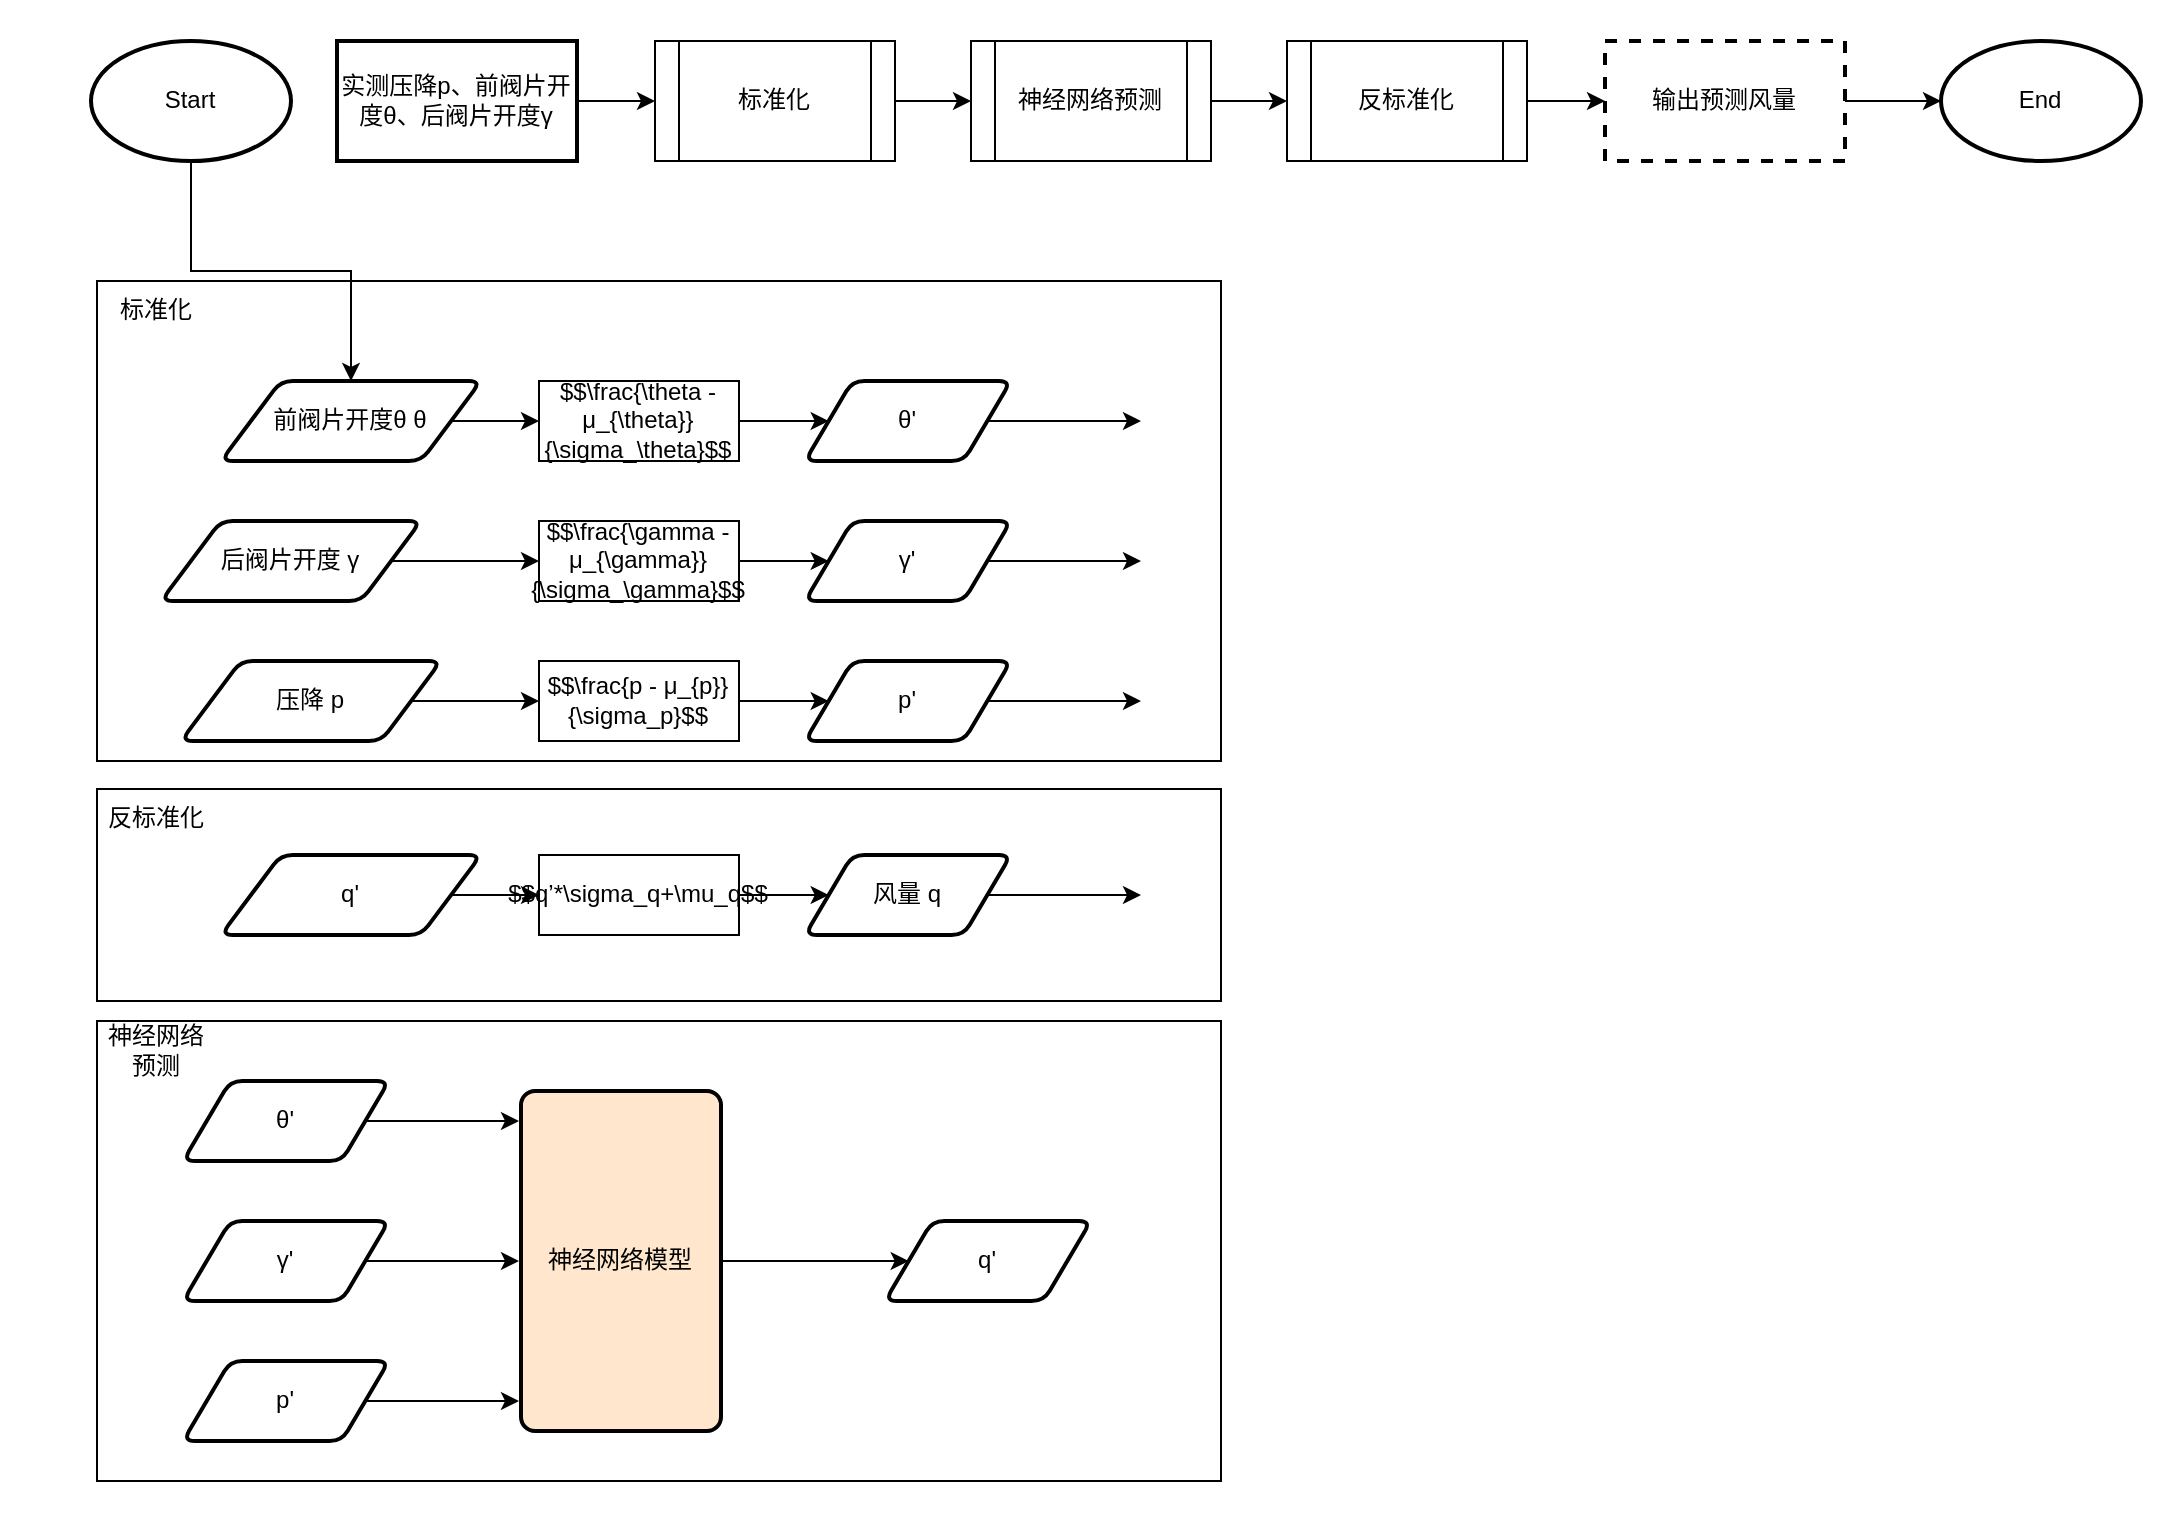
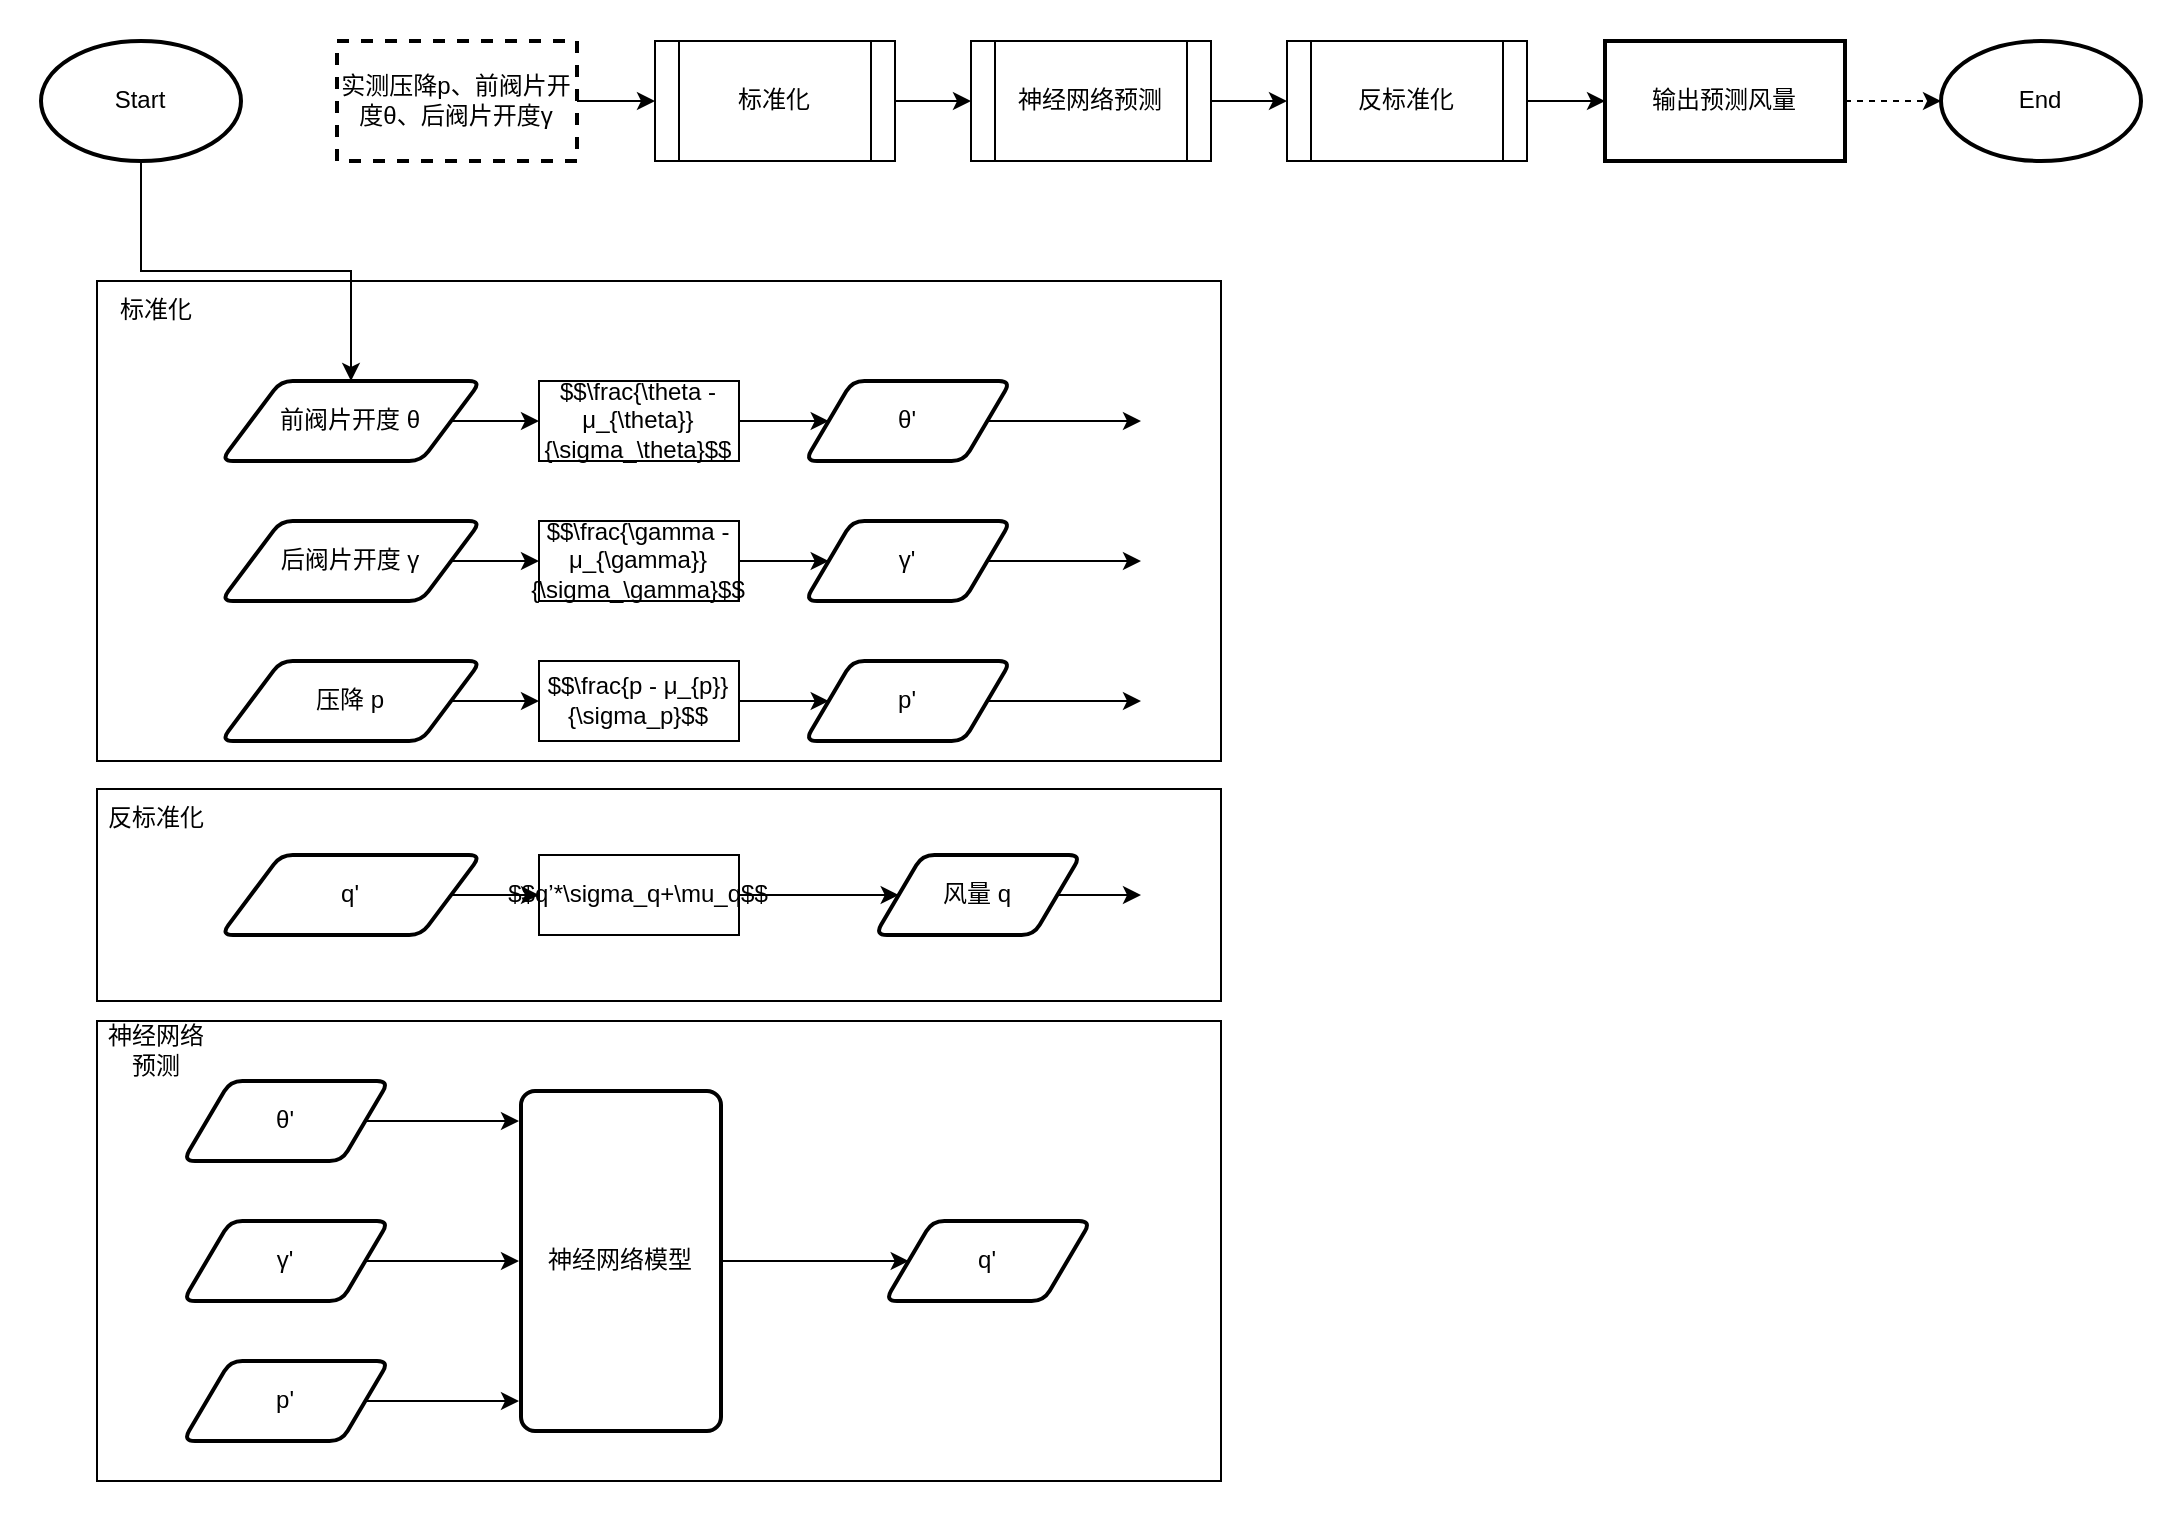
node "Start": moved (191, 101) -> (141, 101)
node "实测压降p、前阀片开度θ、后阀片开度γ": style solid -> dashed
node "输出预测风量": style dashed -> solid
edge "输出预测风量" -> "End": style solid -> dashed
node "前阀片开度θ θ": label "前阀片开度θ θ" -> "前阀片开度 θ"
node "后阀片开度 γ": moved (291, 561) -> (351, 561)
node "压降 p": moved (311, 701) -> (351, 701)
node "风量 q": moved (908, 895) -> (978, 895)
node "神经网络模型": fillcolor #ffe6cc -> #ffffff
